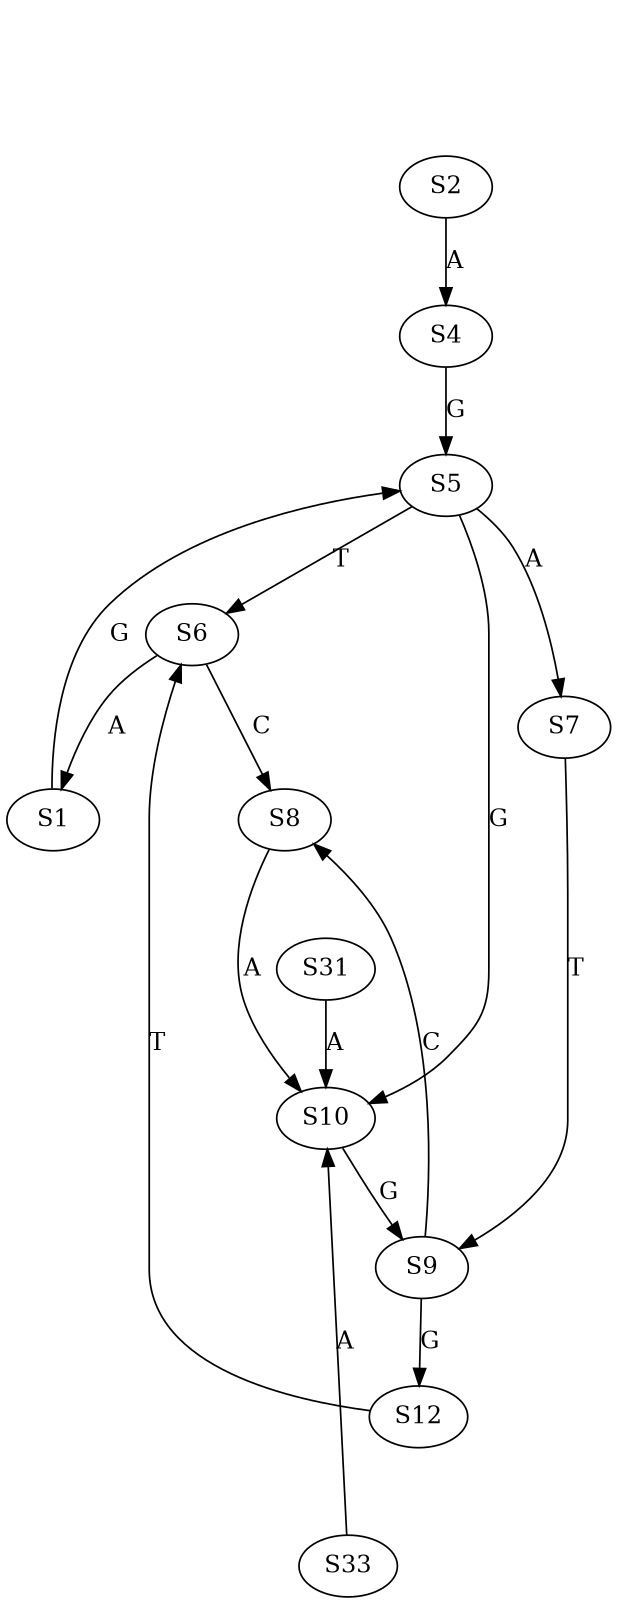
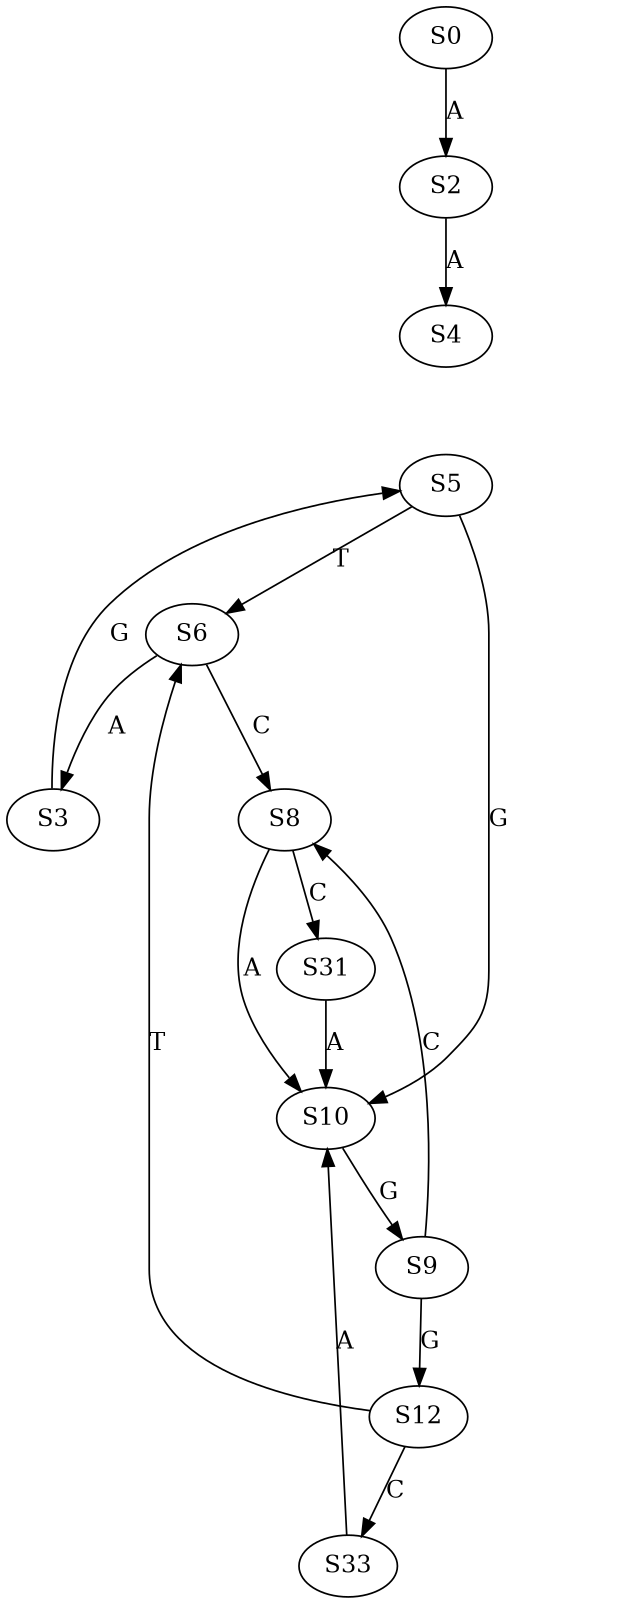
node "S0": added
edge "S4" -> "S5": removed, label "G"
node "S7": removed
node "S1": label "S1" -> "S3"
edge "S8" -> "S31": added, label "C"
edge "S12" -> "S33": added, label "C"
